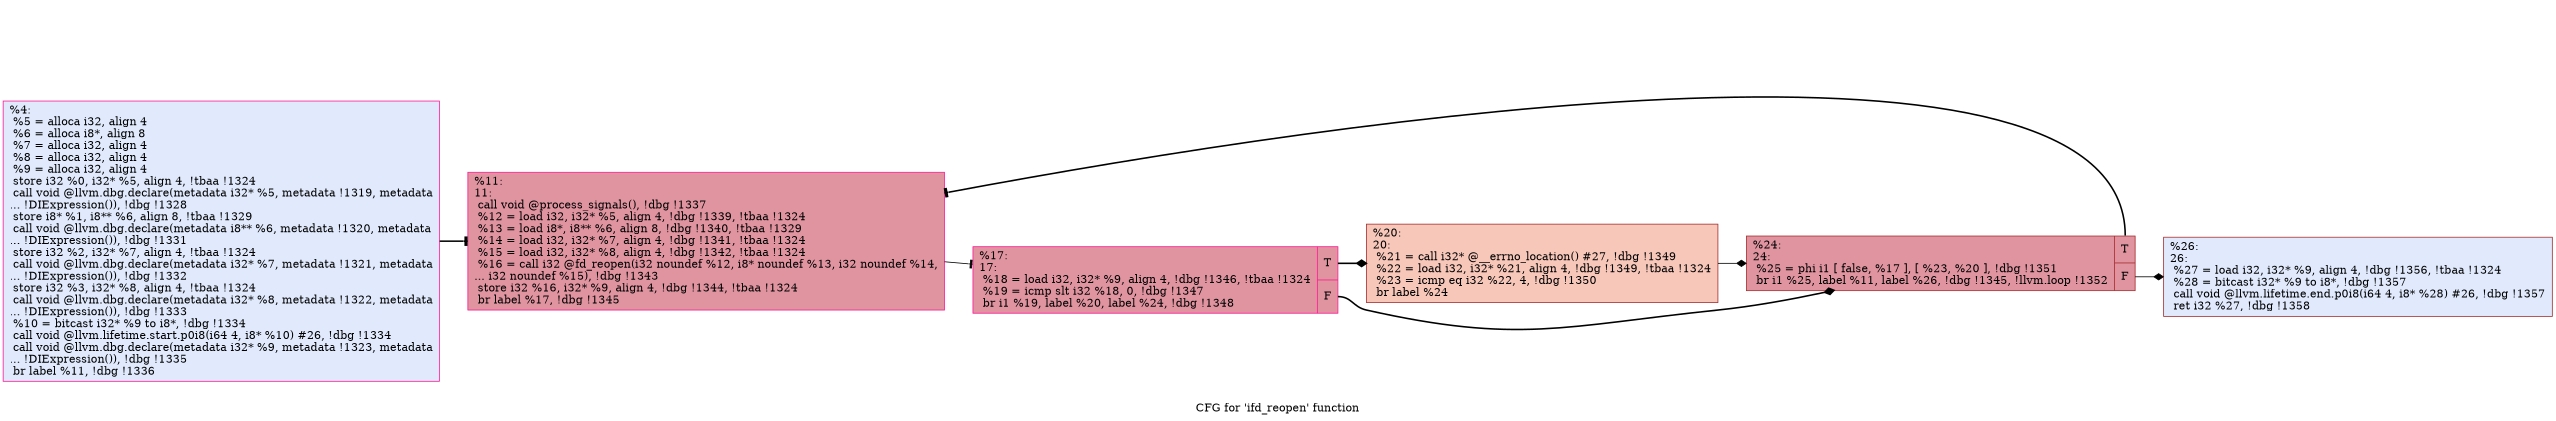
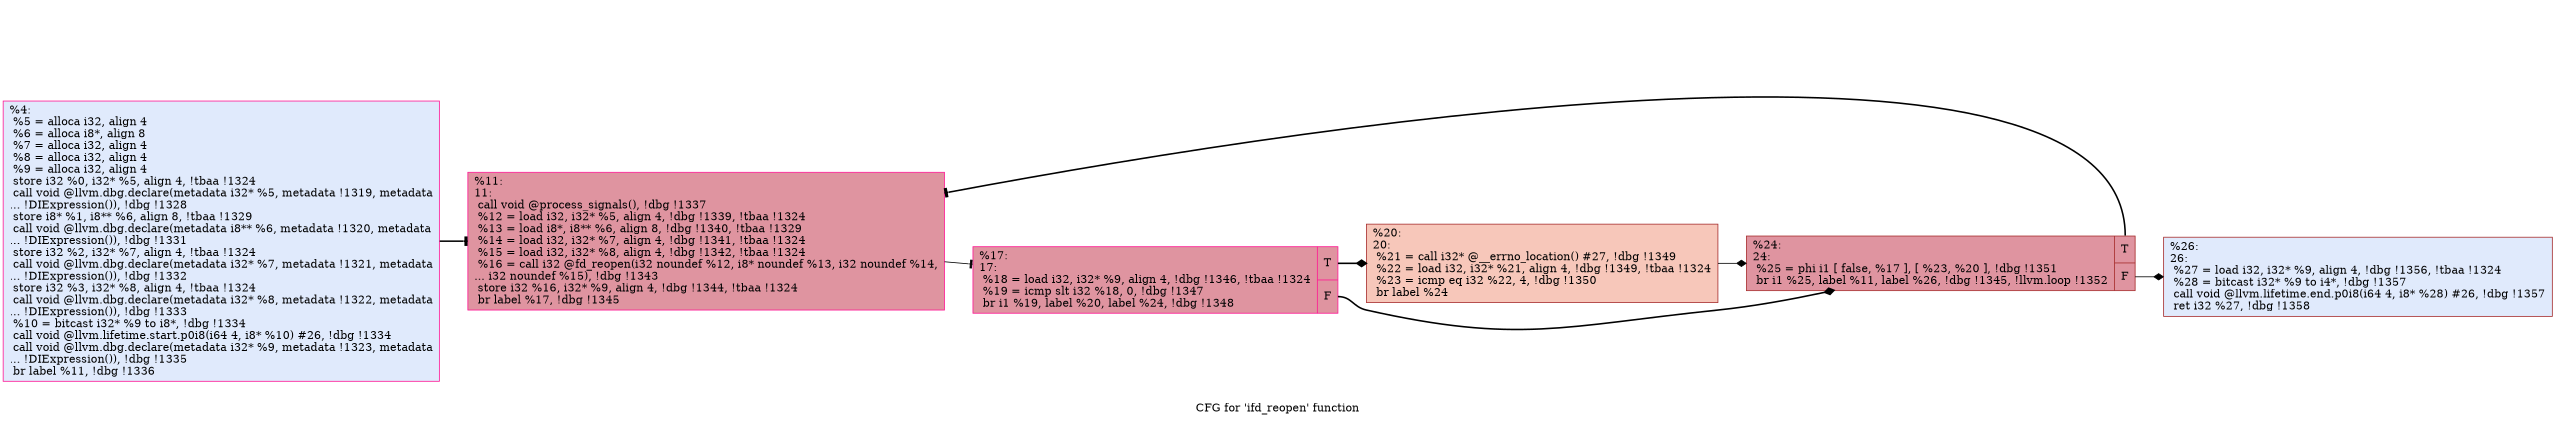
node "%26:": text "%28 = bitcast i32* %9 to i8*, !dbg !1357" -> "%28 = bitcast i32* %9 to i4*, !dbg !1357"
